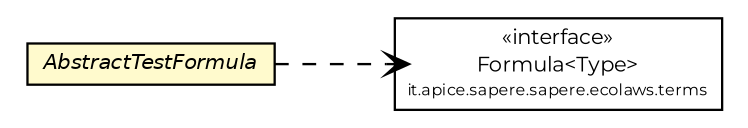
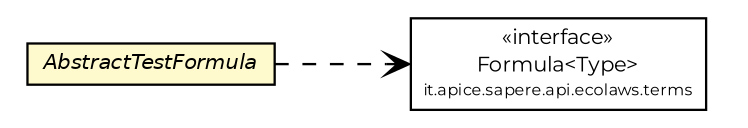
node "Formula<Type>": text "it.apice.sapere.sapere.ecolaws.terms" -> "it.apice.sapere.api.ecolaws.terms"
